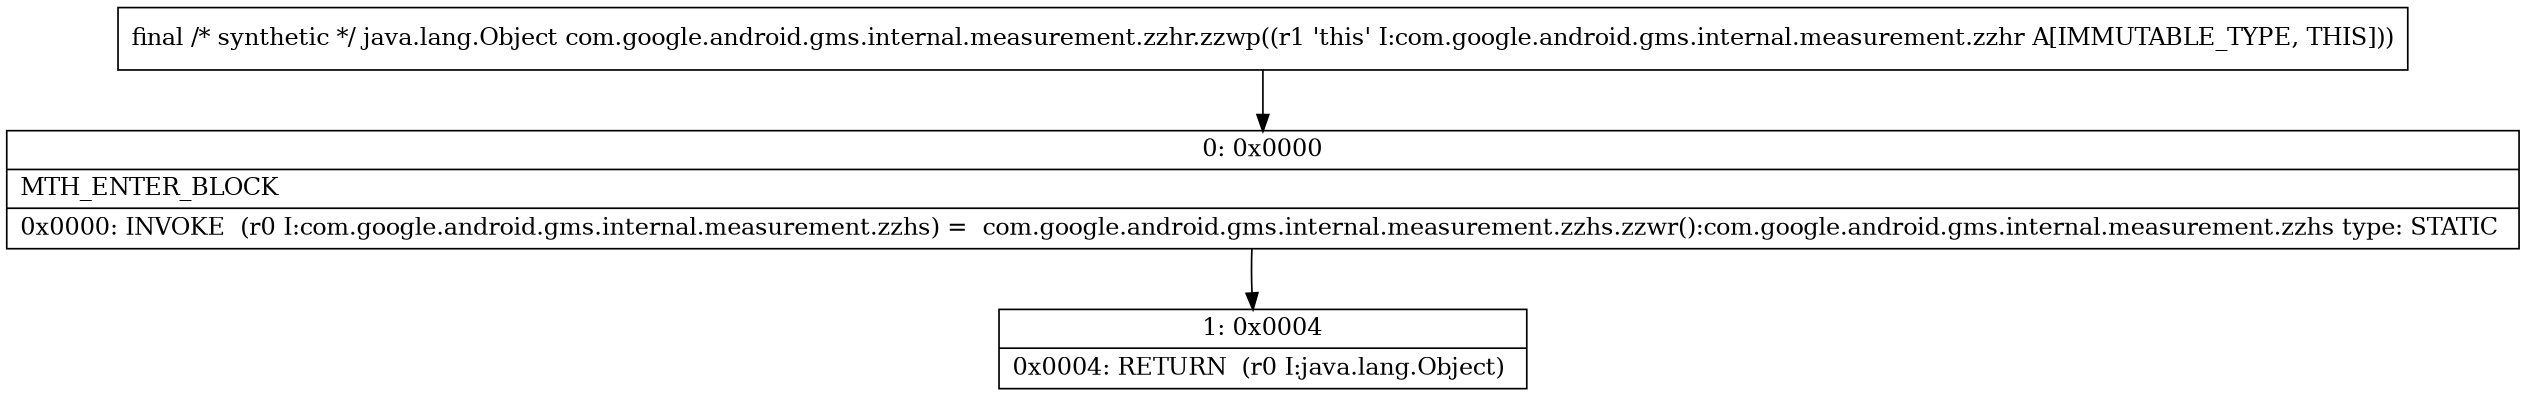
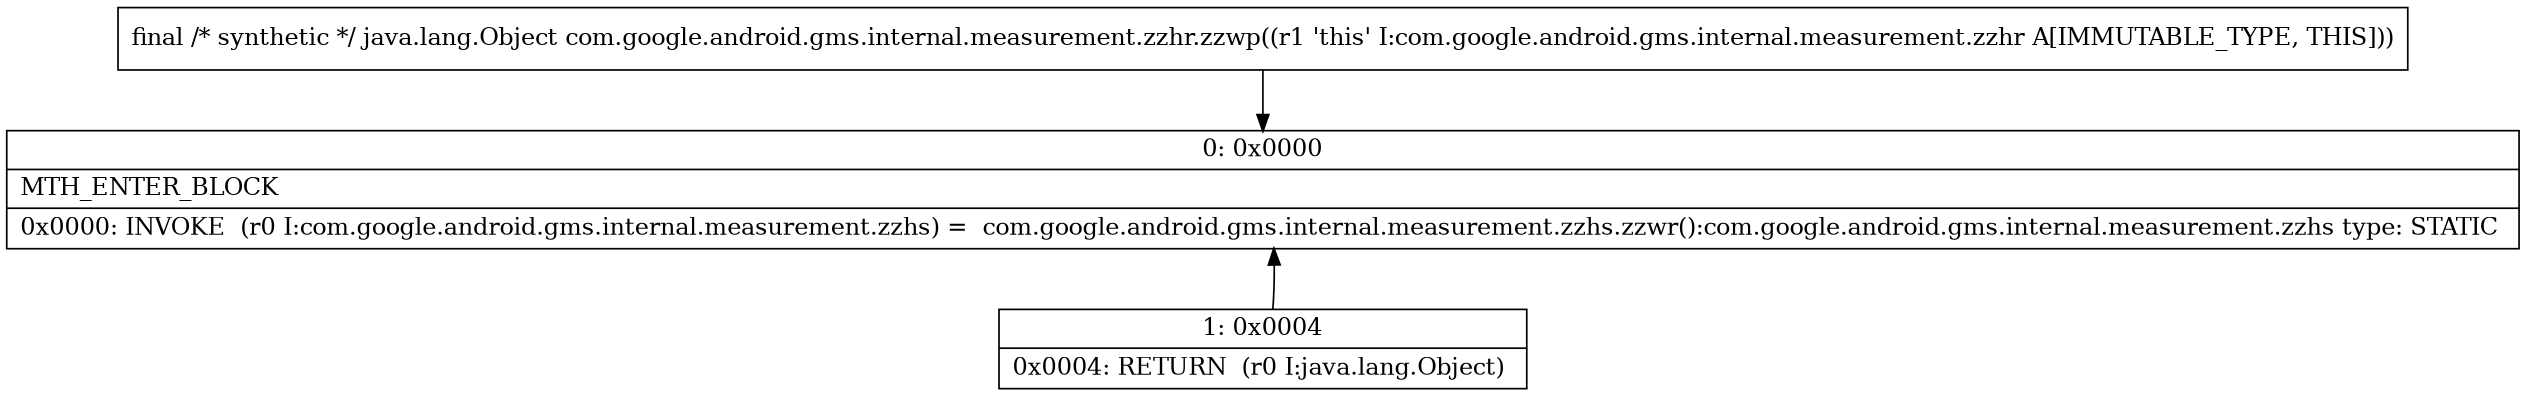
edge "0: 0x0000" -> "1: 0x0004": reversed
